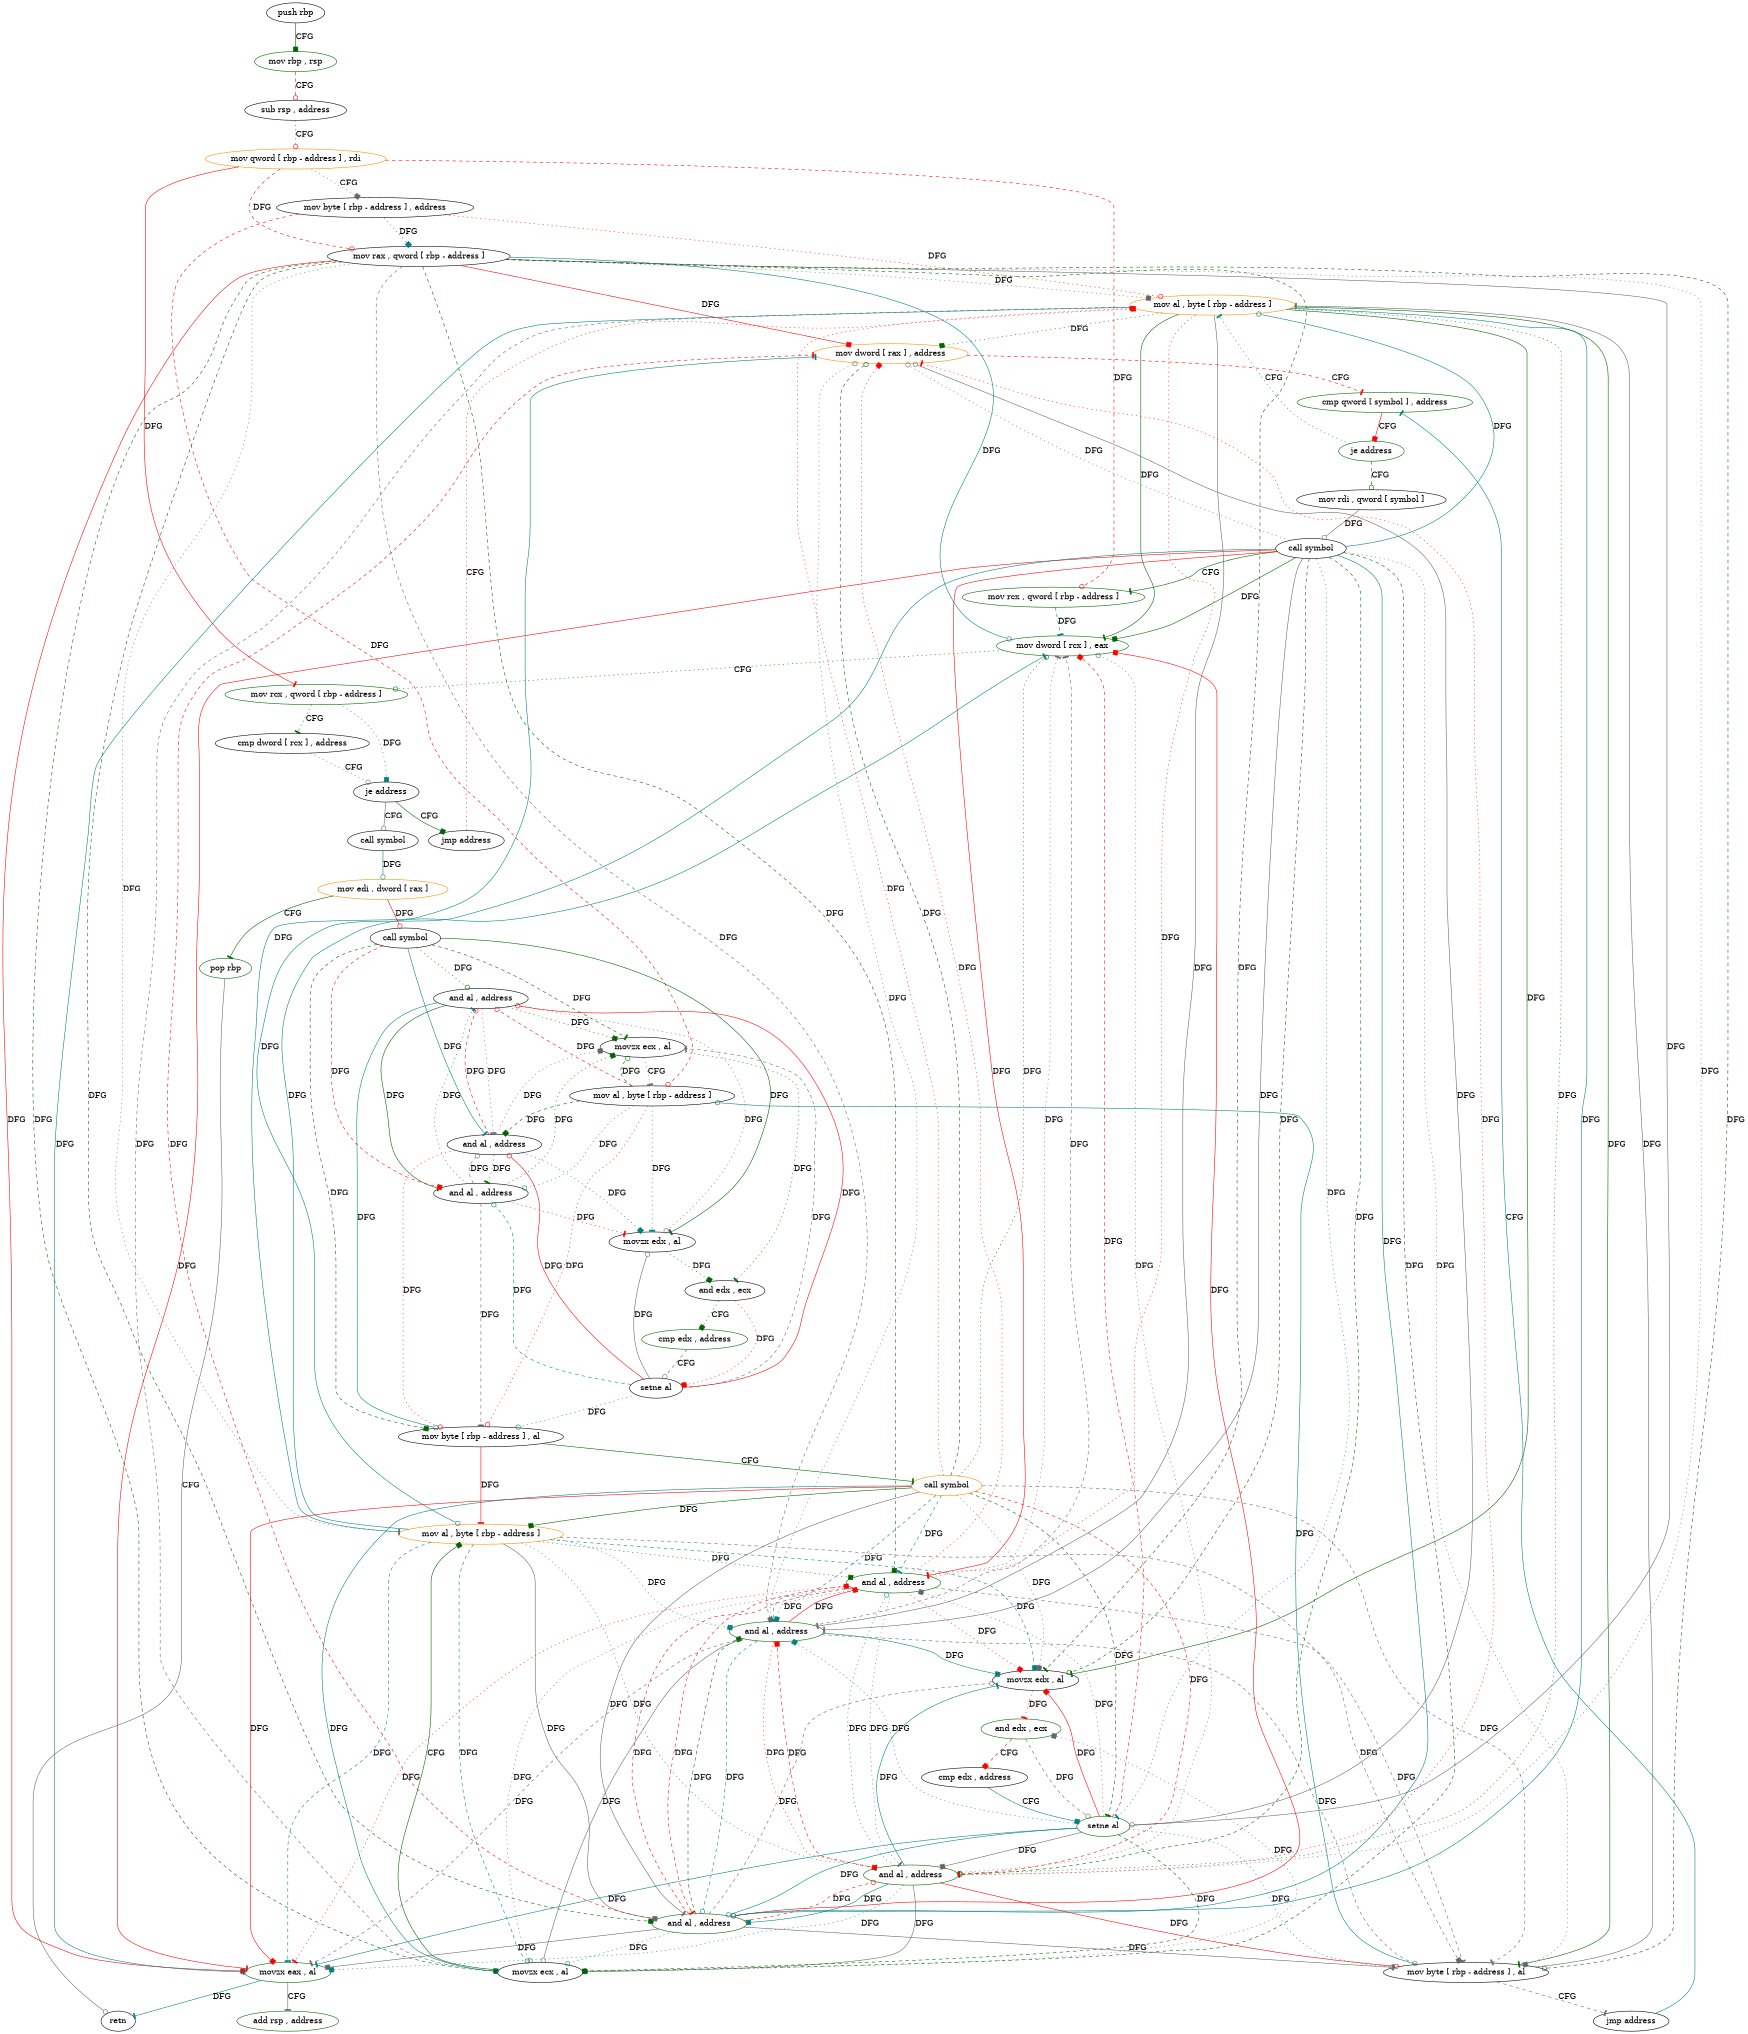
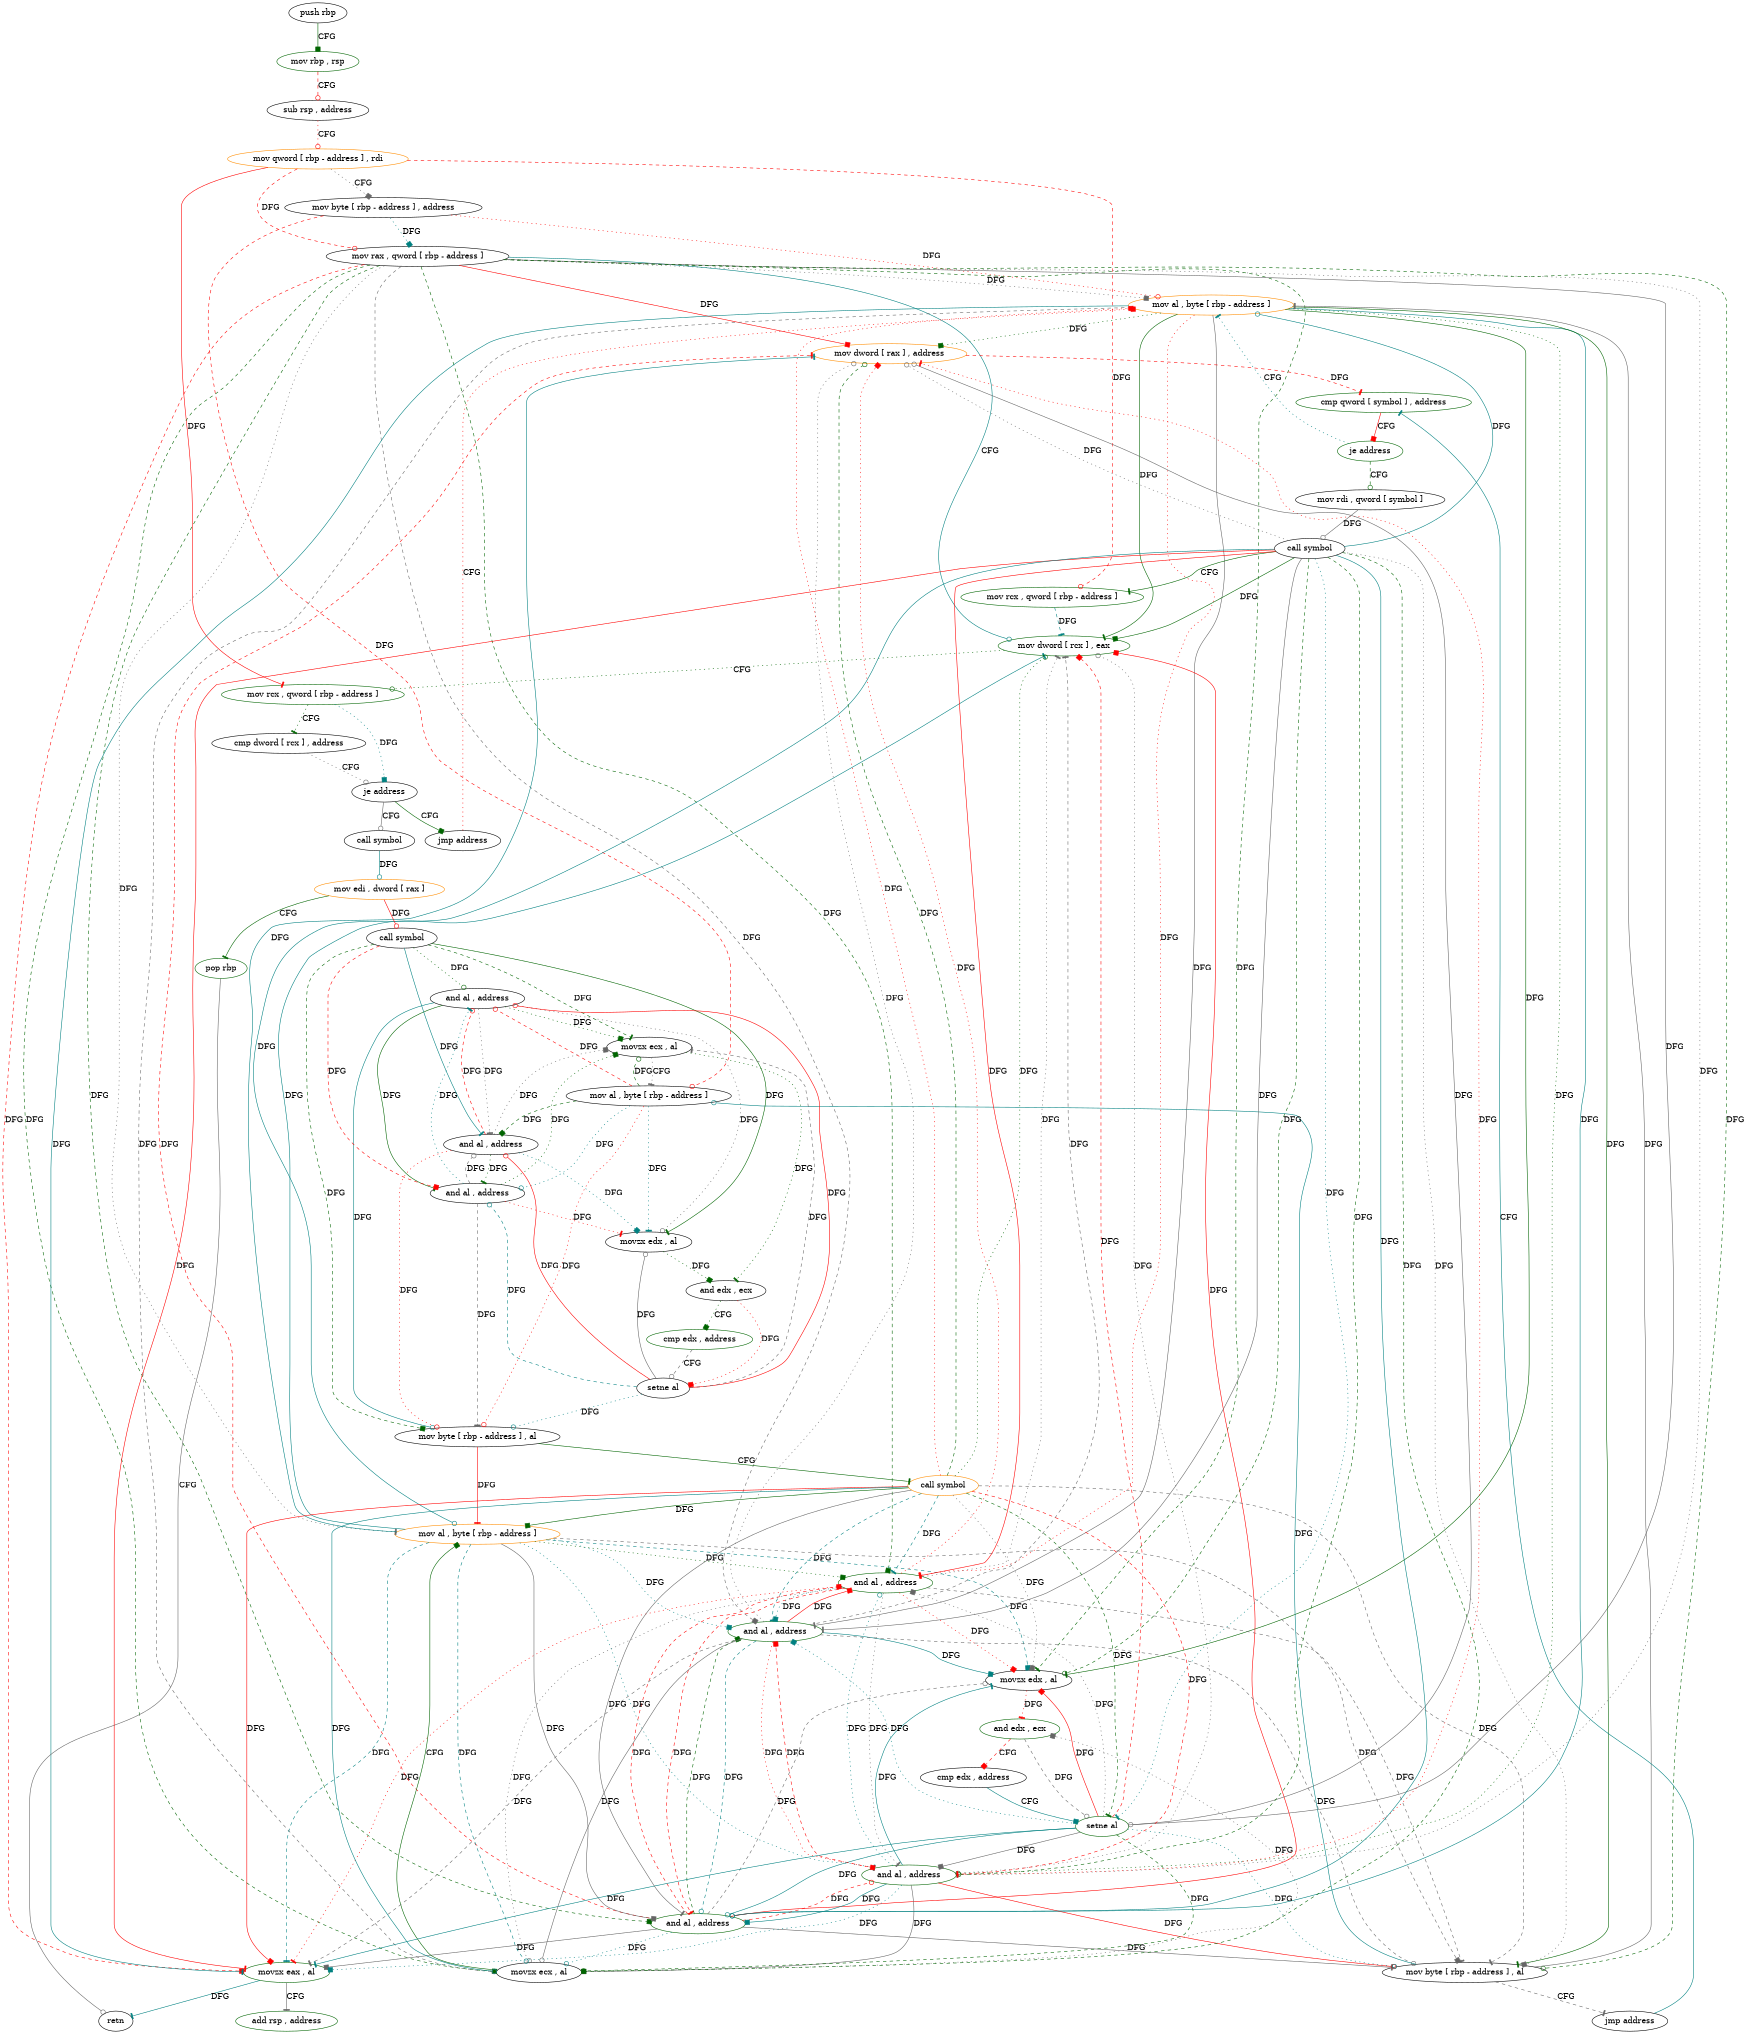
edge "mov dword [ rax ] , address" -> "cmp qword [ symbol ] , address": label "CFG" -> "DFG"
edge "mov rax , qword [ rbp - address ]" -> "mov dword [ rcx ] , eax": label "DFG" -> "CFG"
edge "mov rax , qword [ rbp - address ]" -> "movzx eax , al": style solid -> dashed
